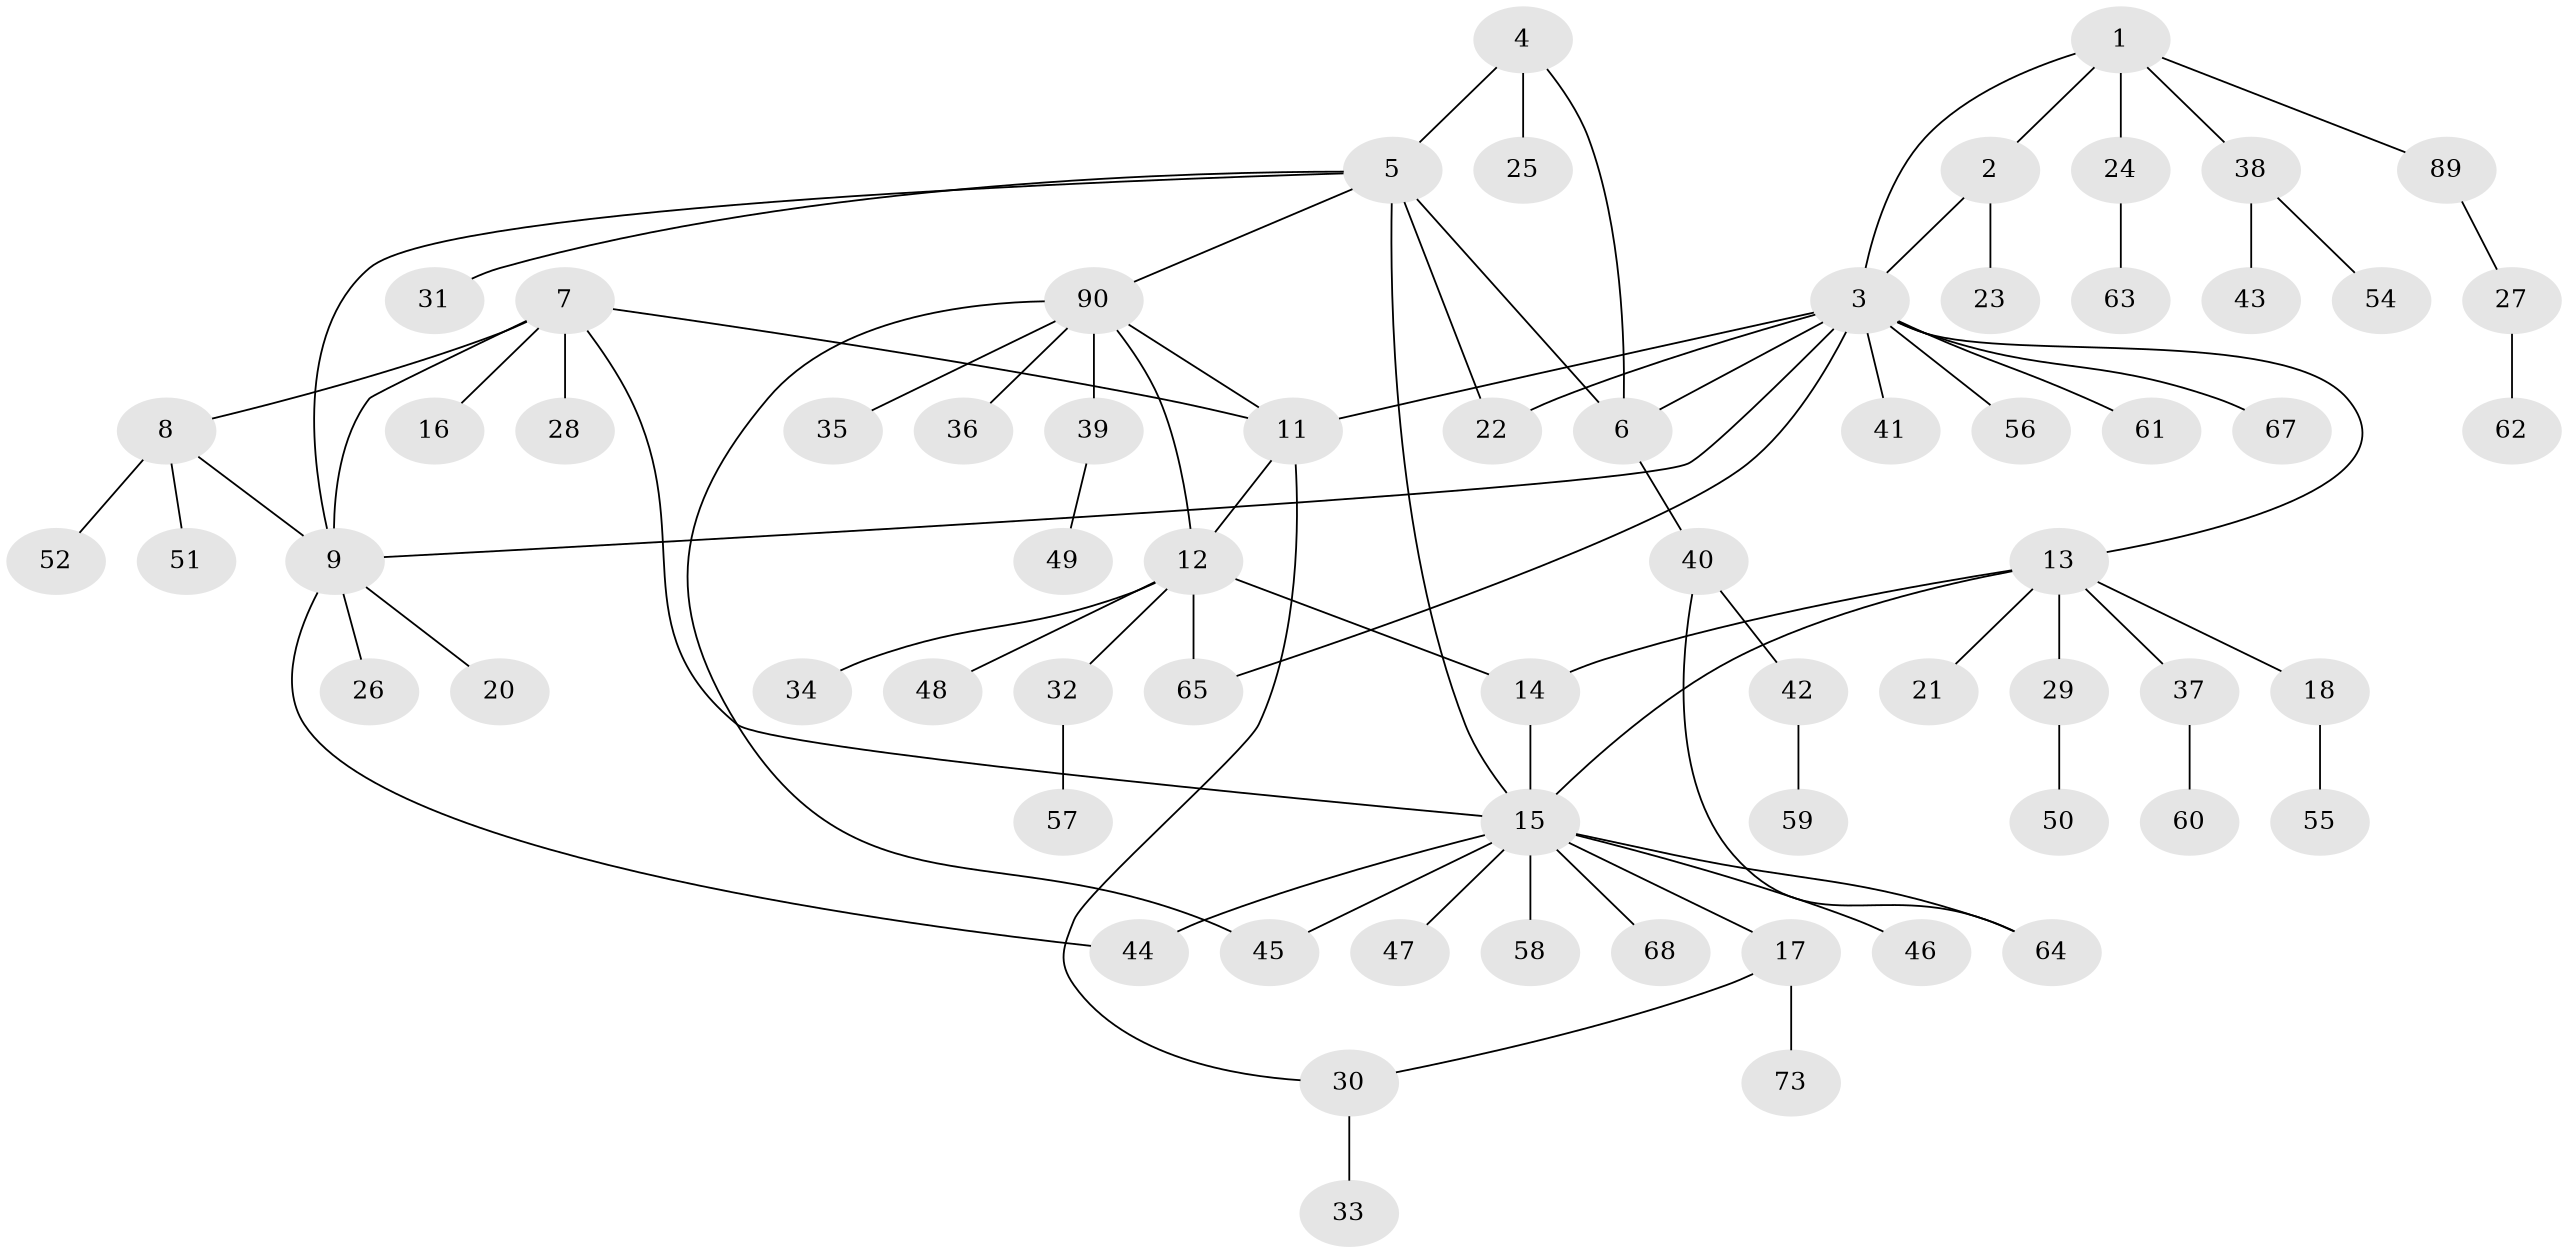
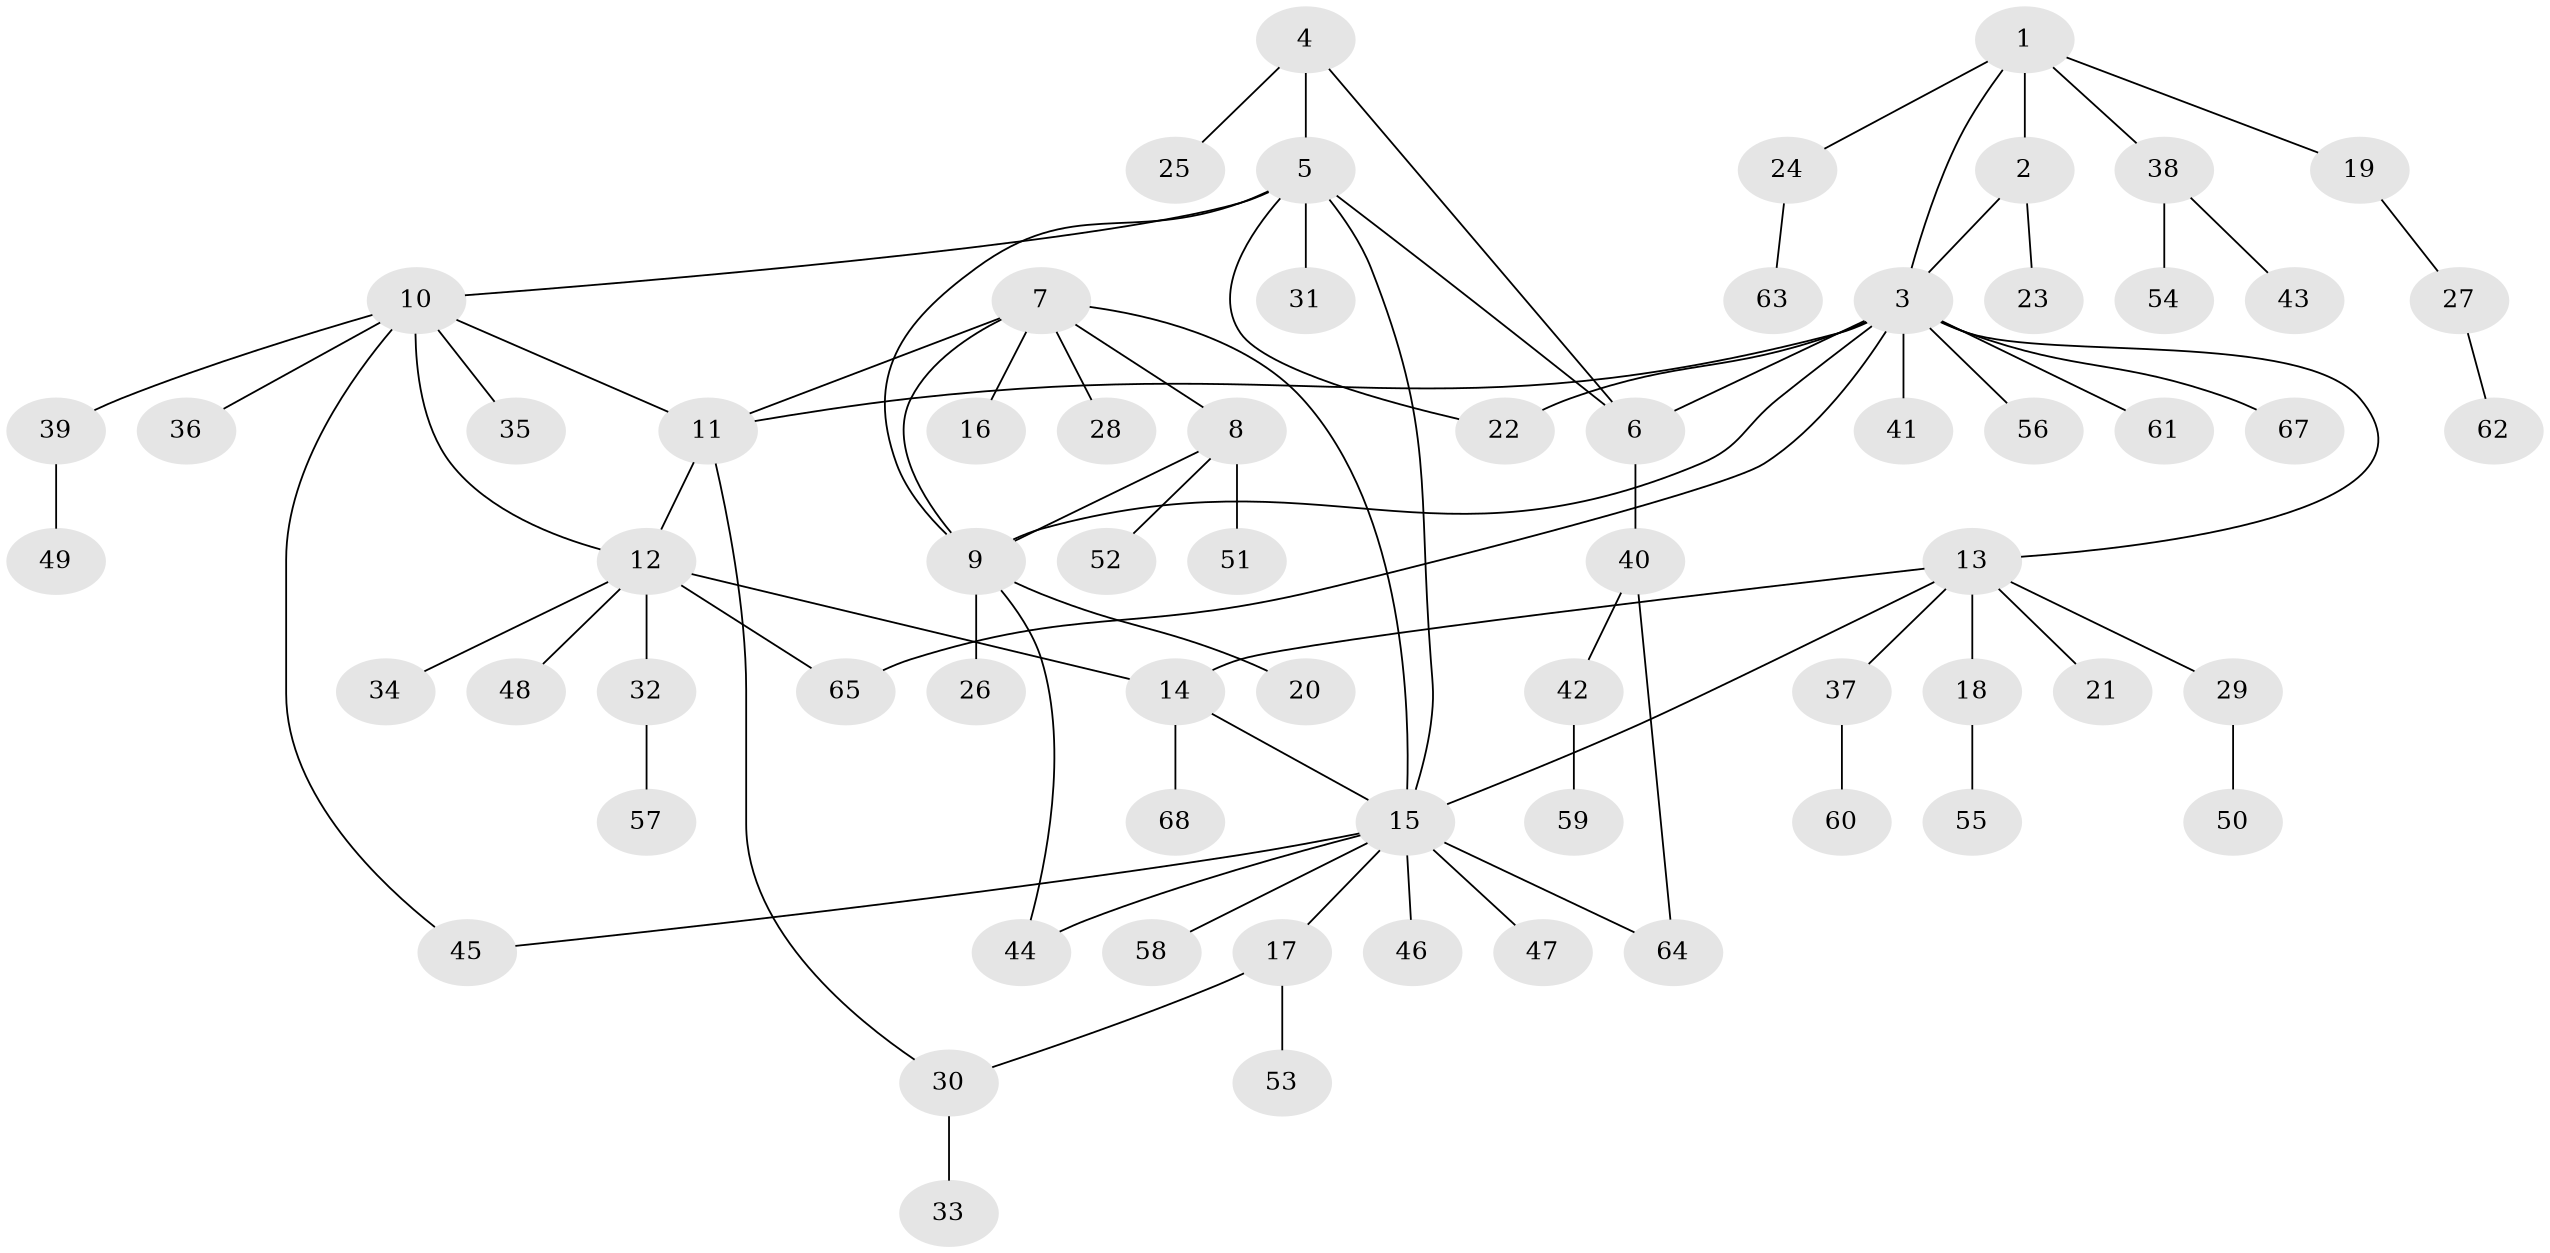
node "89": label "89" -> "19"
node "90": label "90" -> "10"
edge "15" -- "68": now "14" -- "68"
node "73": label "73" -> "53"
